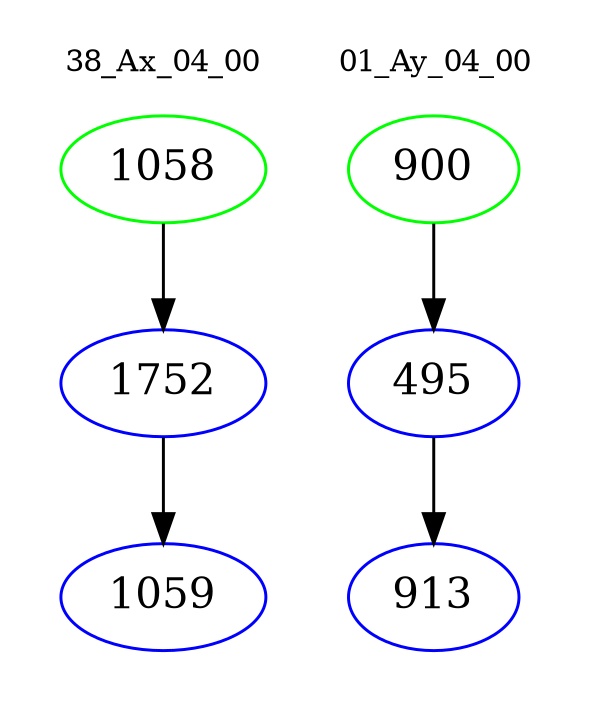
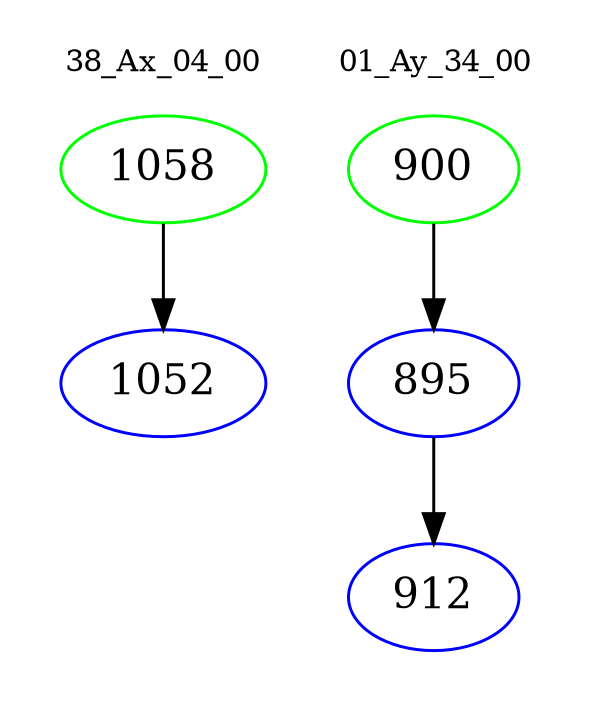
cluster "01_Ay_04_00": label "01_Ay_04_00" -> "01_Ay_34_00"
node "1752": label "1752" -> "1052"
node "495": label "495" -> "895"
node "1059": removed
node "913": label "913" -> "912"
